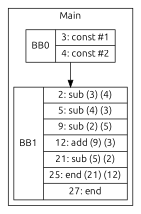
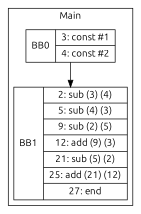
node "BB1": text "25: end (21) (12)" -> "25: add (21) (12)"
